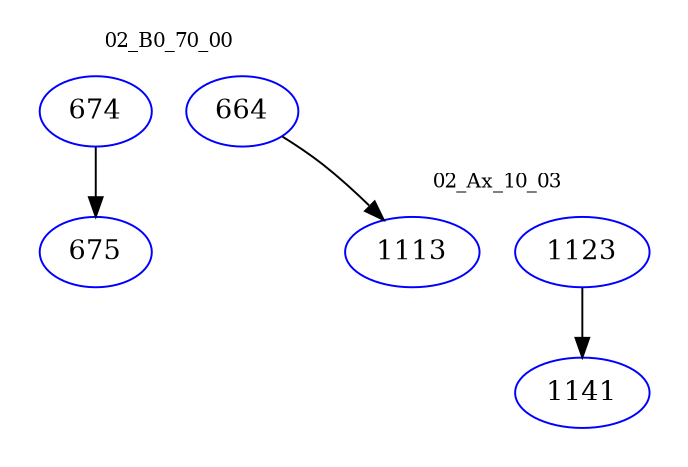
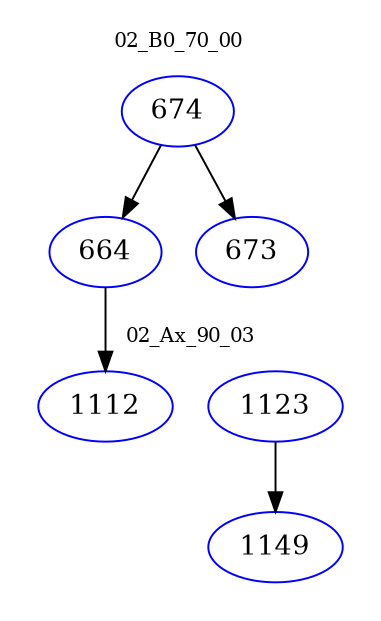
edge "674" -> "664": added
cluster "02_Ax_10_03": label "02_Ax_10_03" -> "02_Ax_90_03"
node "675": label "675" -> "673"
node "1113": label "1113" -> "1112"
node "1141": label "1141" -> "1149"
